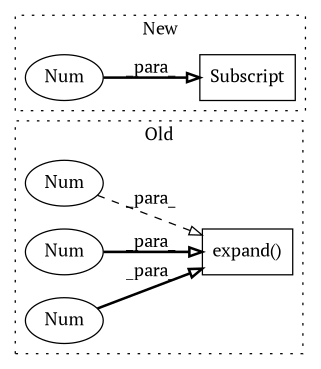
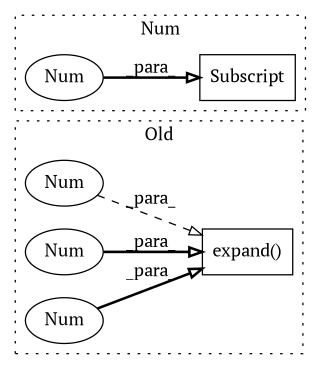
cluster "New": label "New" -> "Num"
